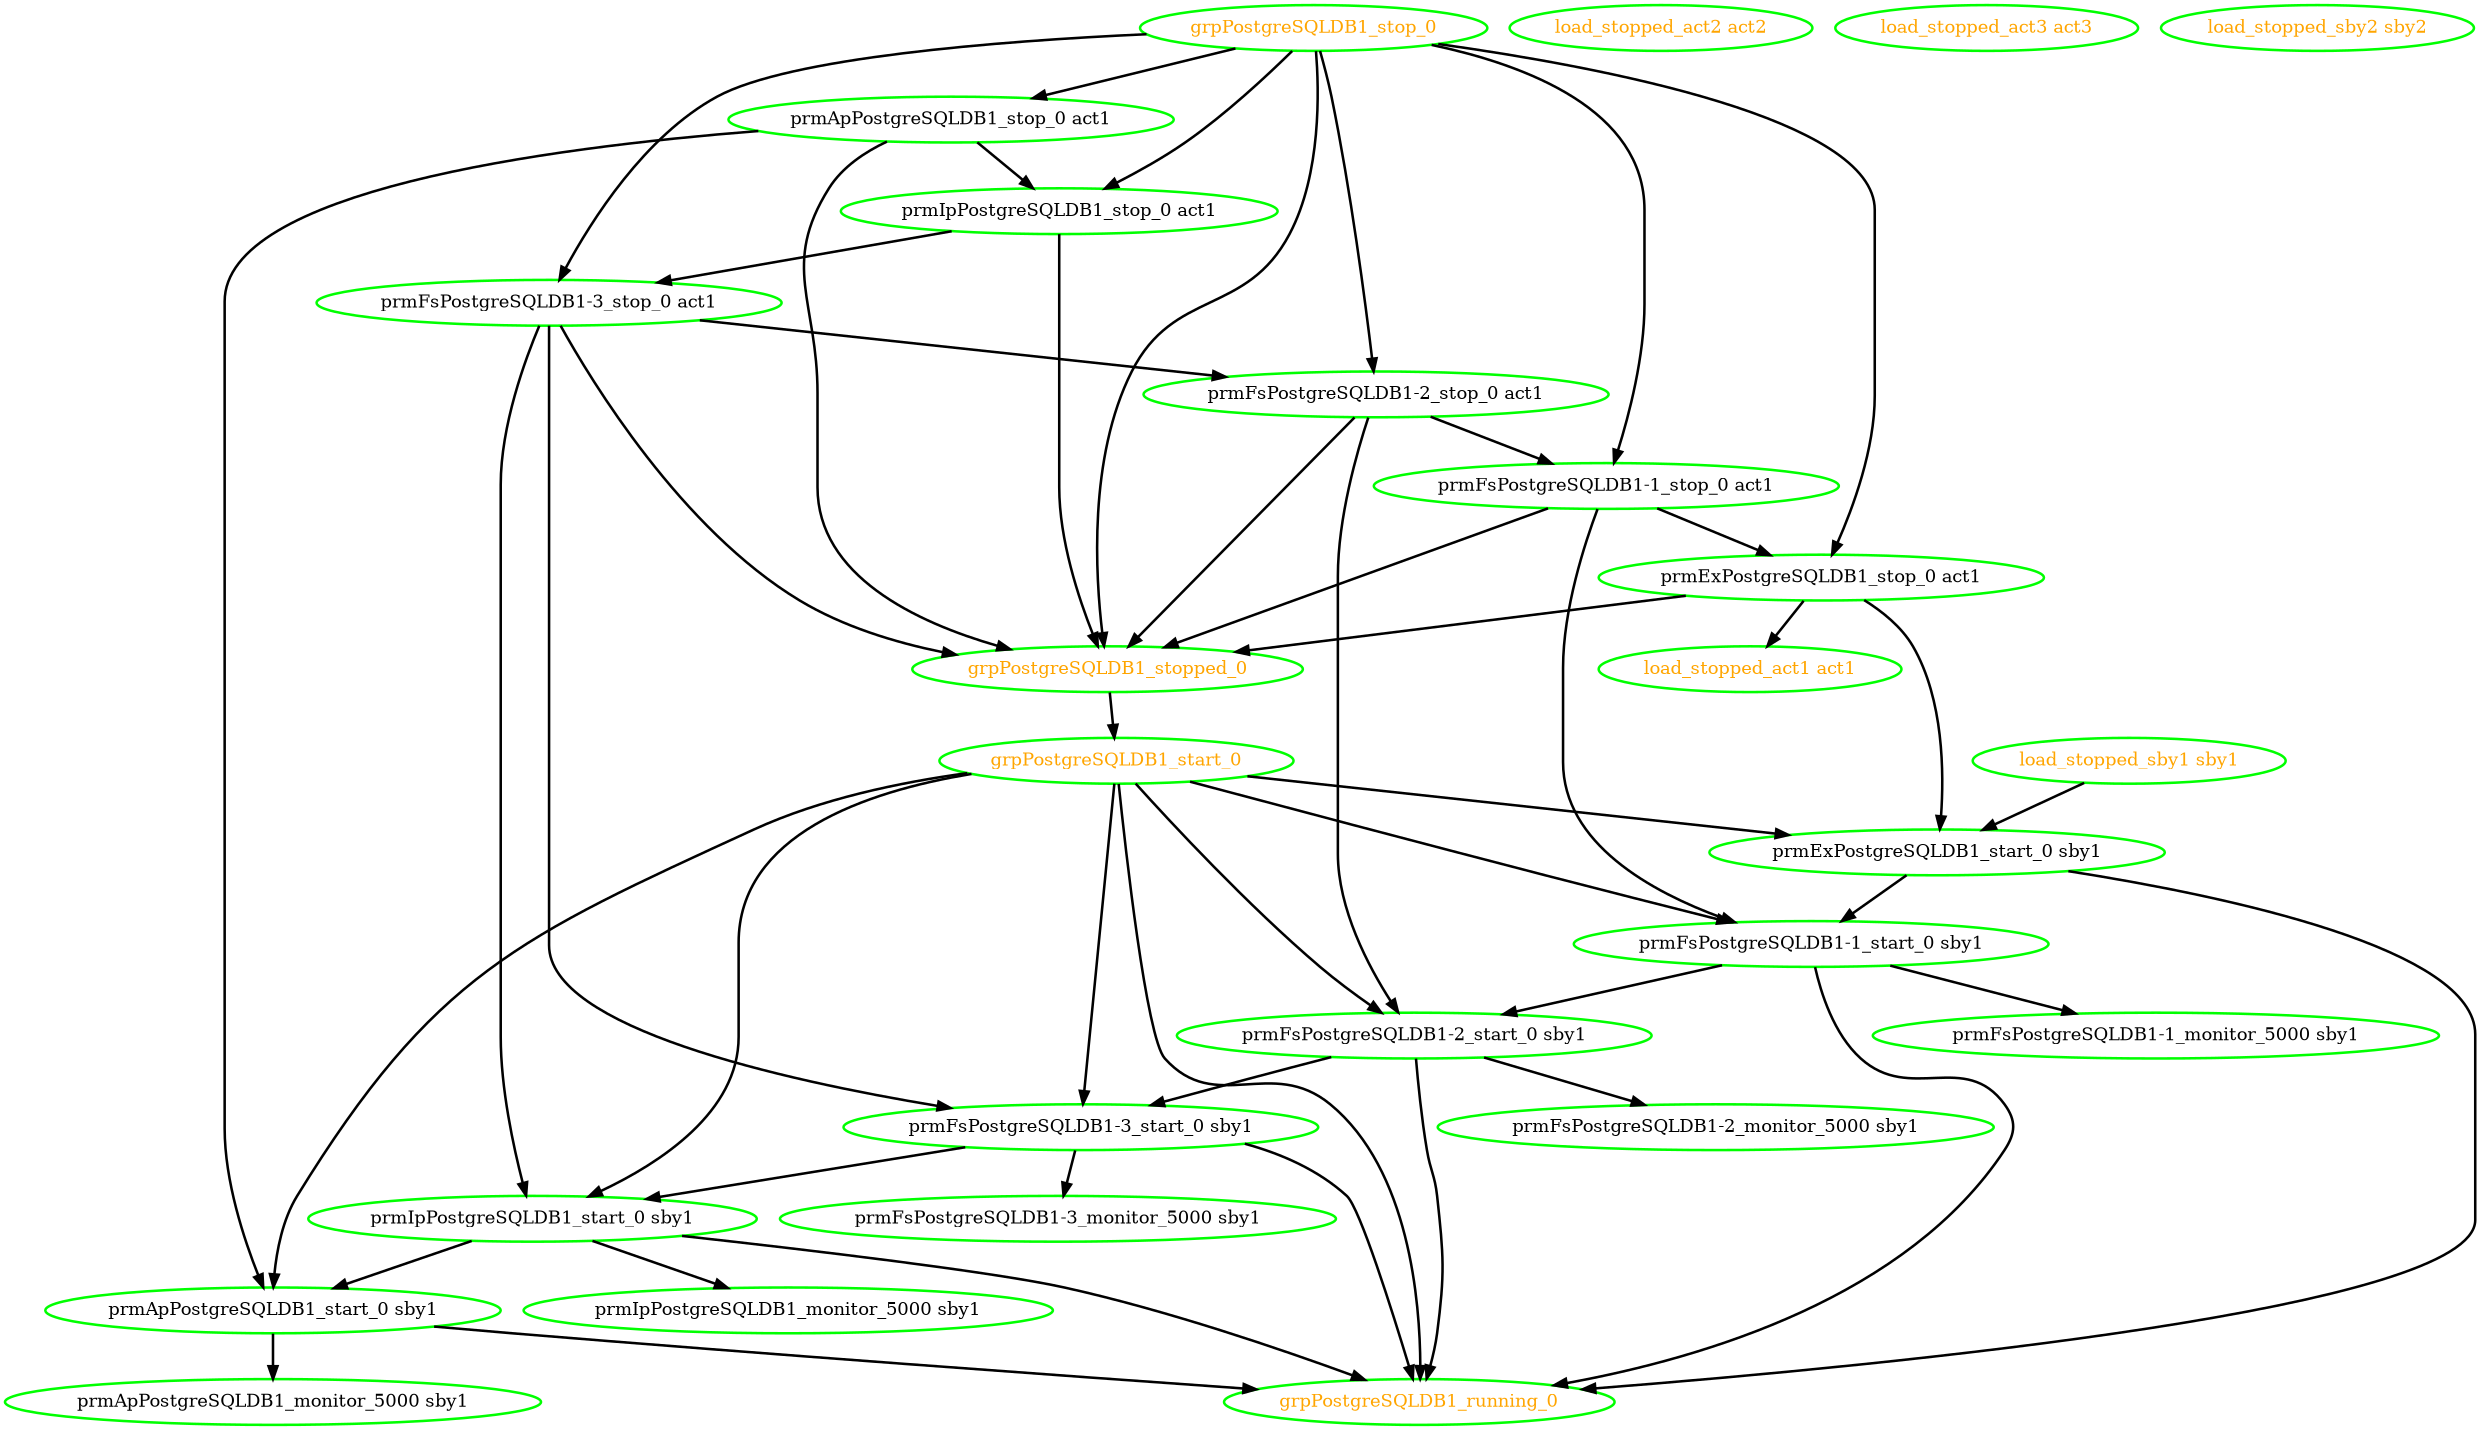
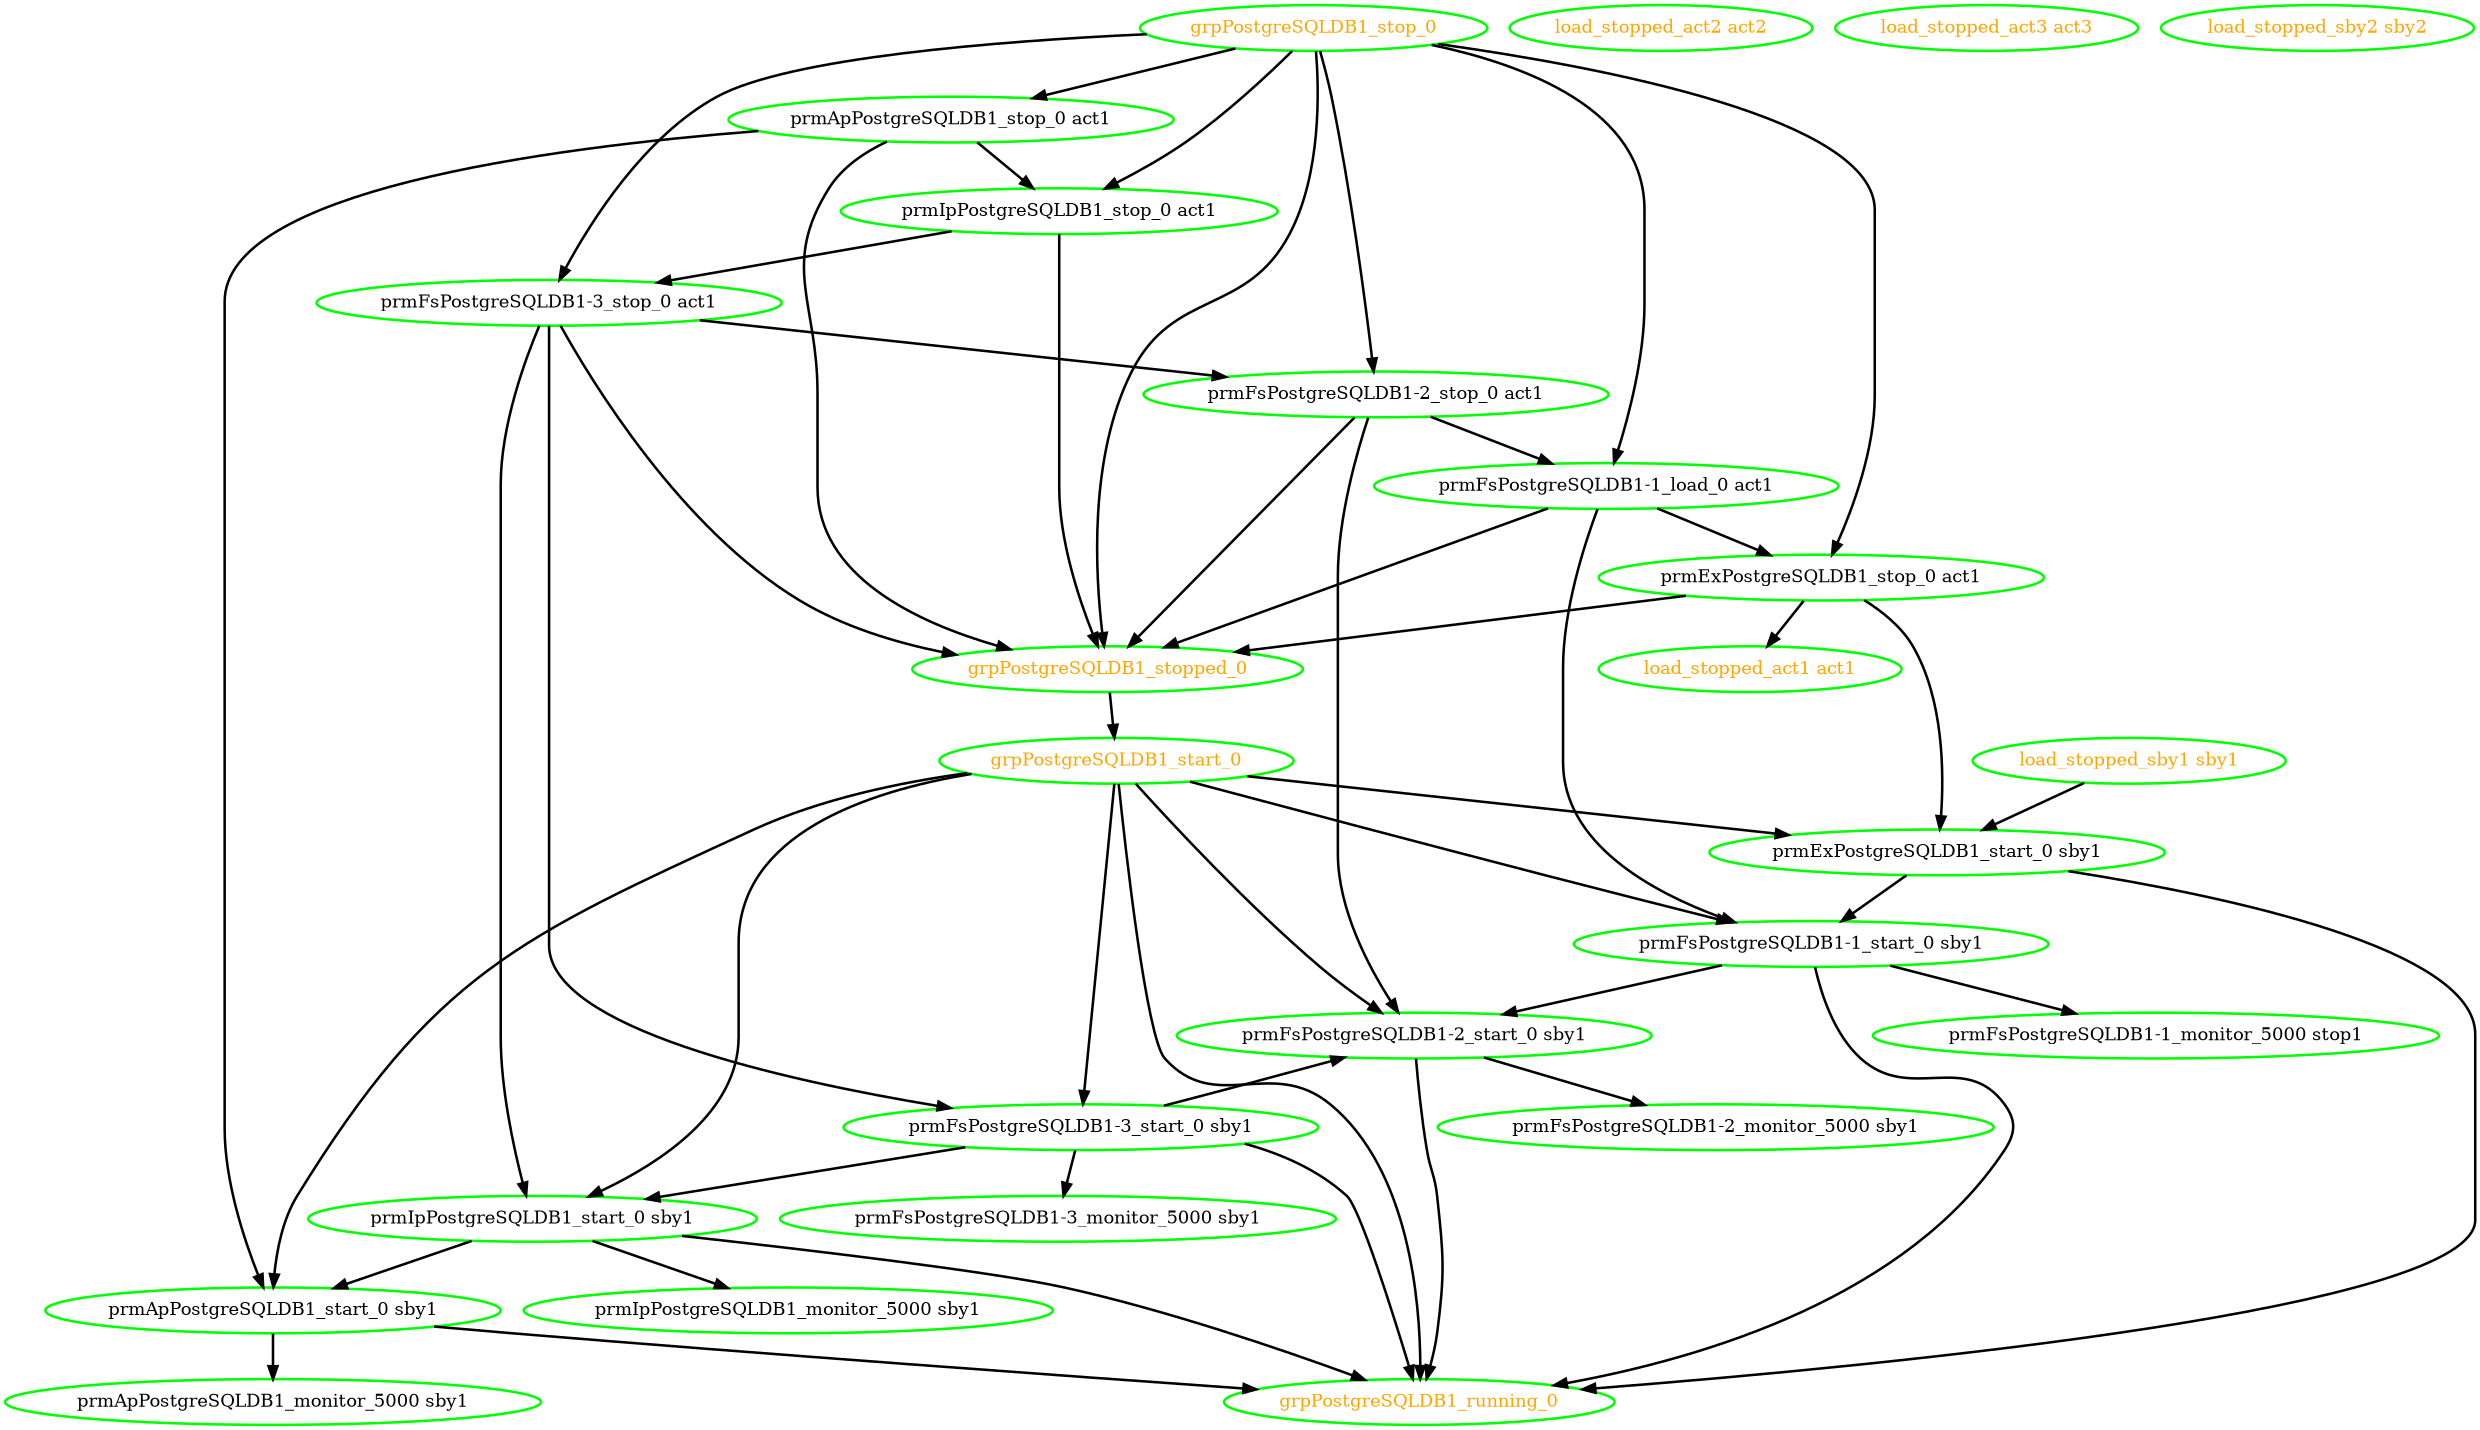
node "prmFsPostgreSQLDB1-1_stop_0 act1": label "prmFsPostgreSQLDB1-1_stop_0 act1" -> "prmFsPostgreSQLDB1-1_load_0 act1"
node "prmFsPostgreSQLDB1-1_monitor_5000 sby1": label "prmFsPostgreSQLDB1-1_monitor_5000 sby1" -> "prmFsPostgreSQLDB1-1_monitor_5000 stop1"
edge "prmFsPostgreSQLDB1-2_start_0 sby1" -> "prmFsPostgreSQLDB1-3_start_0 sby1": reversed
